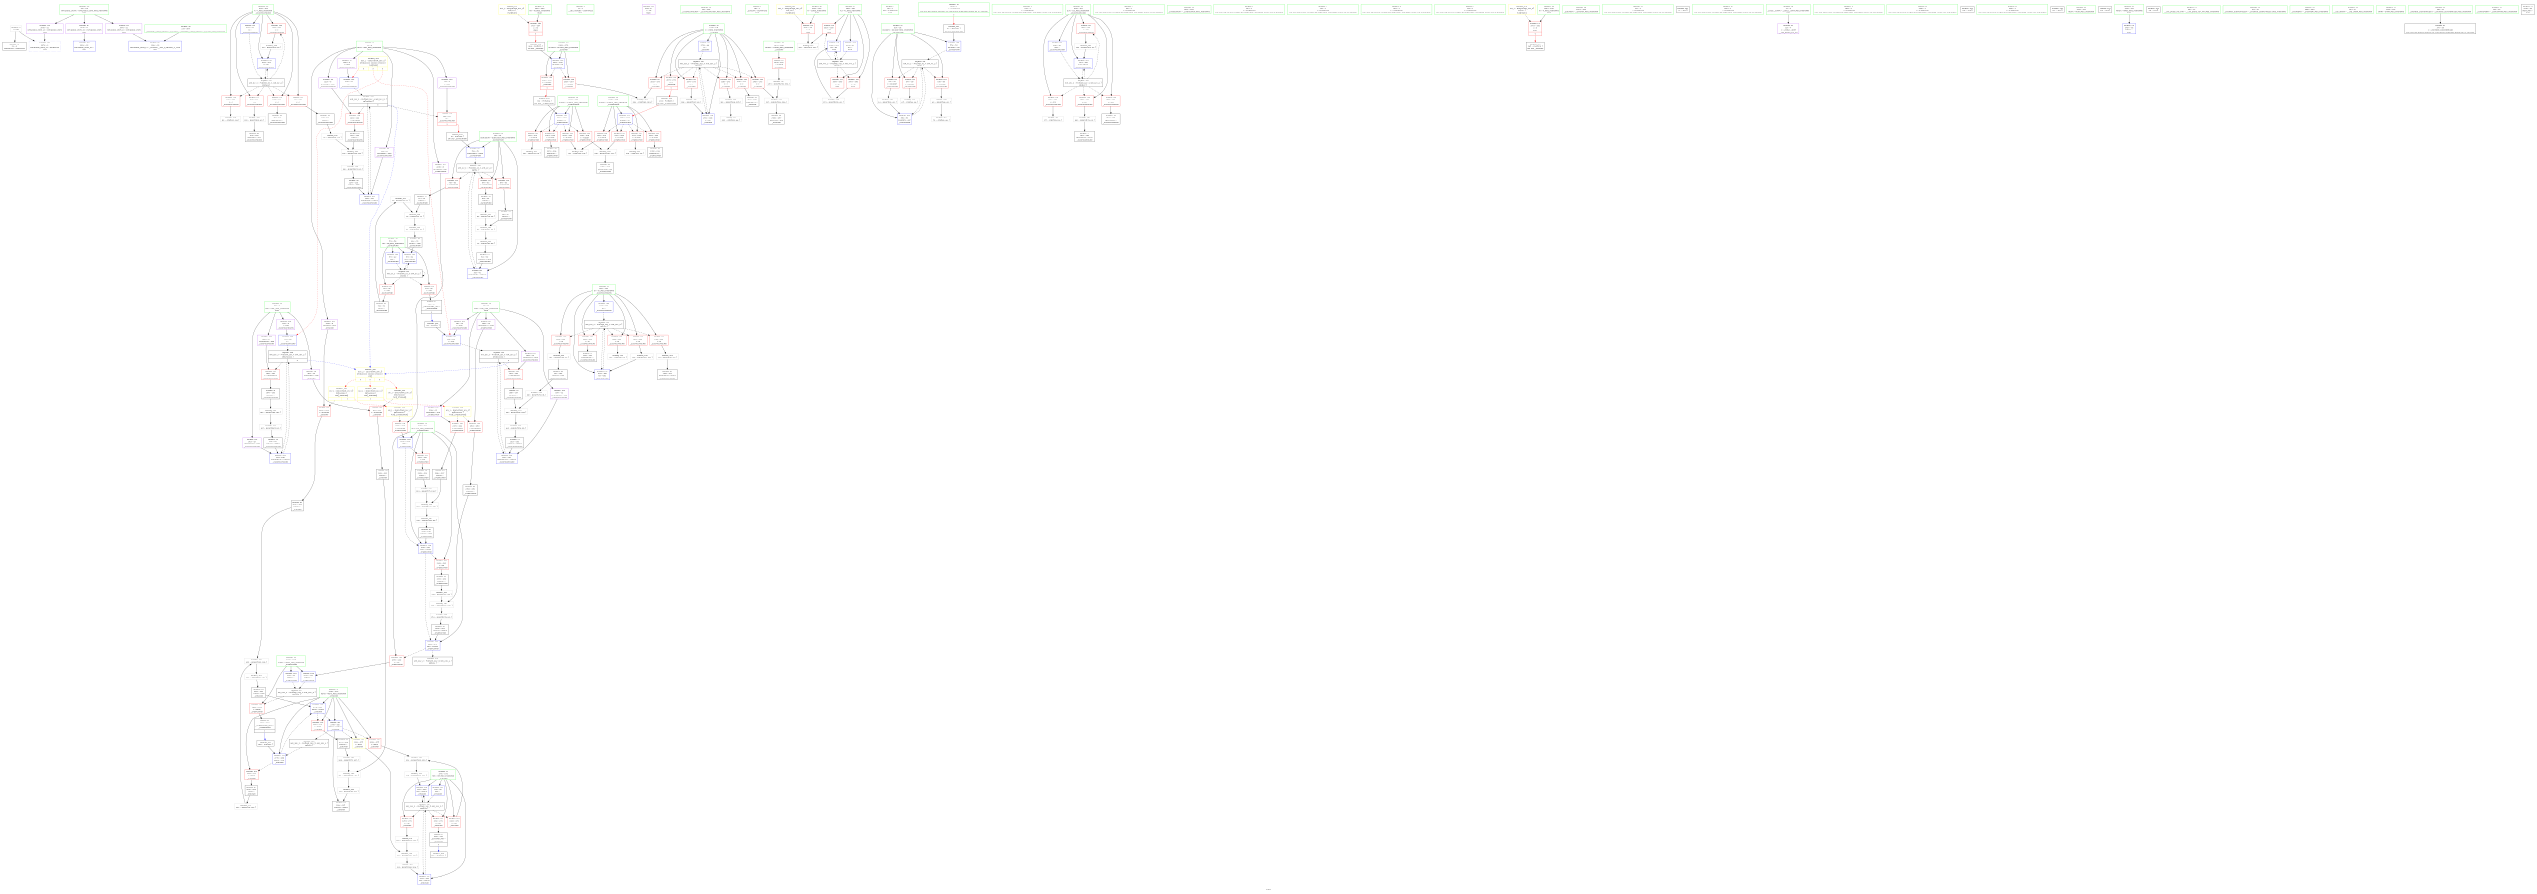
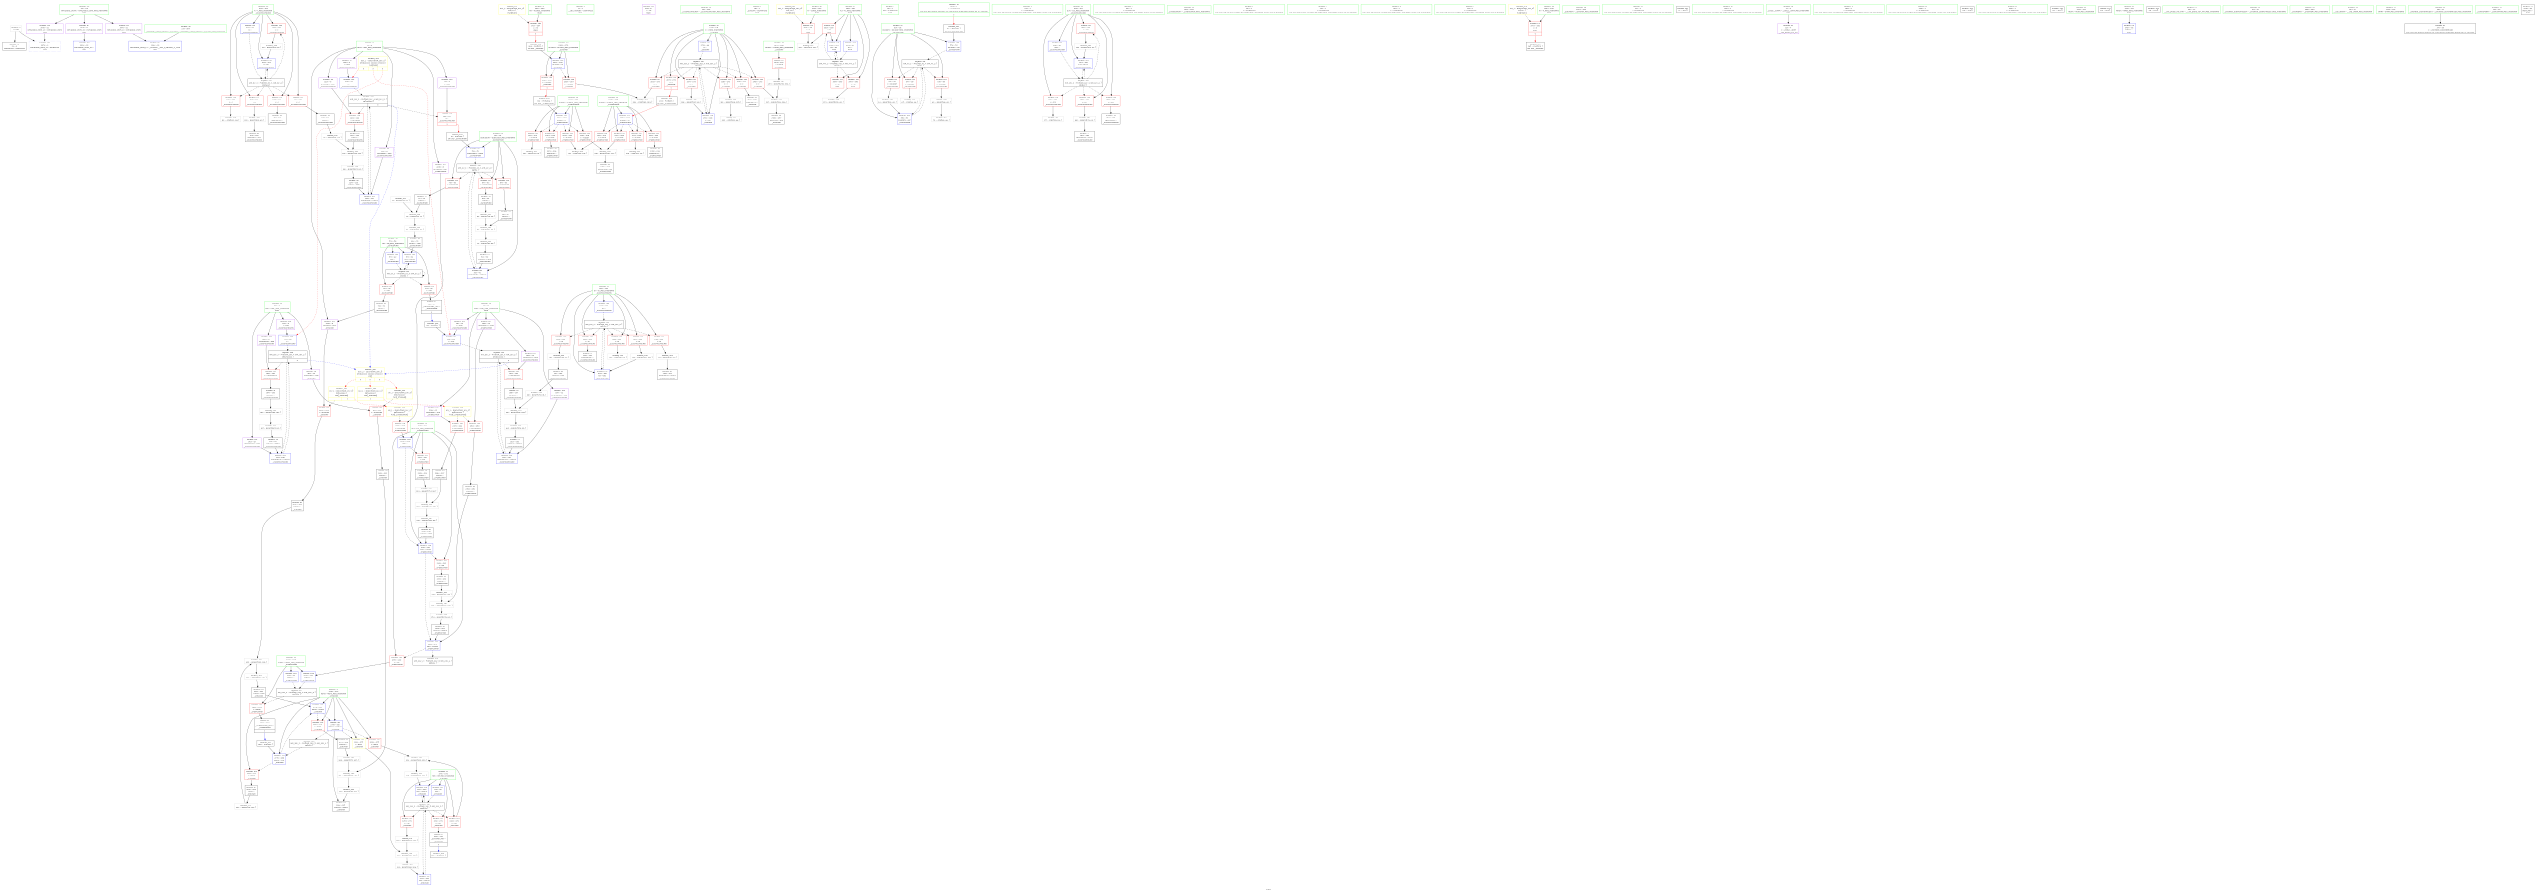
edge "NodeID: 275" -> "NodeID: 221": now "NodeID: 176" -> "NodeID: 221"
edge "NodeID: 56" -> "NodeID: 277": now "NodeID: 56" -> "NodeID: 102"
edge "NodeID: 41" -> "NodeID: 217": removed
